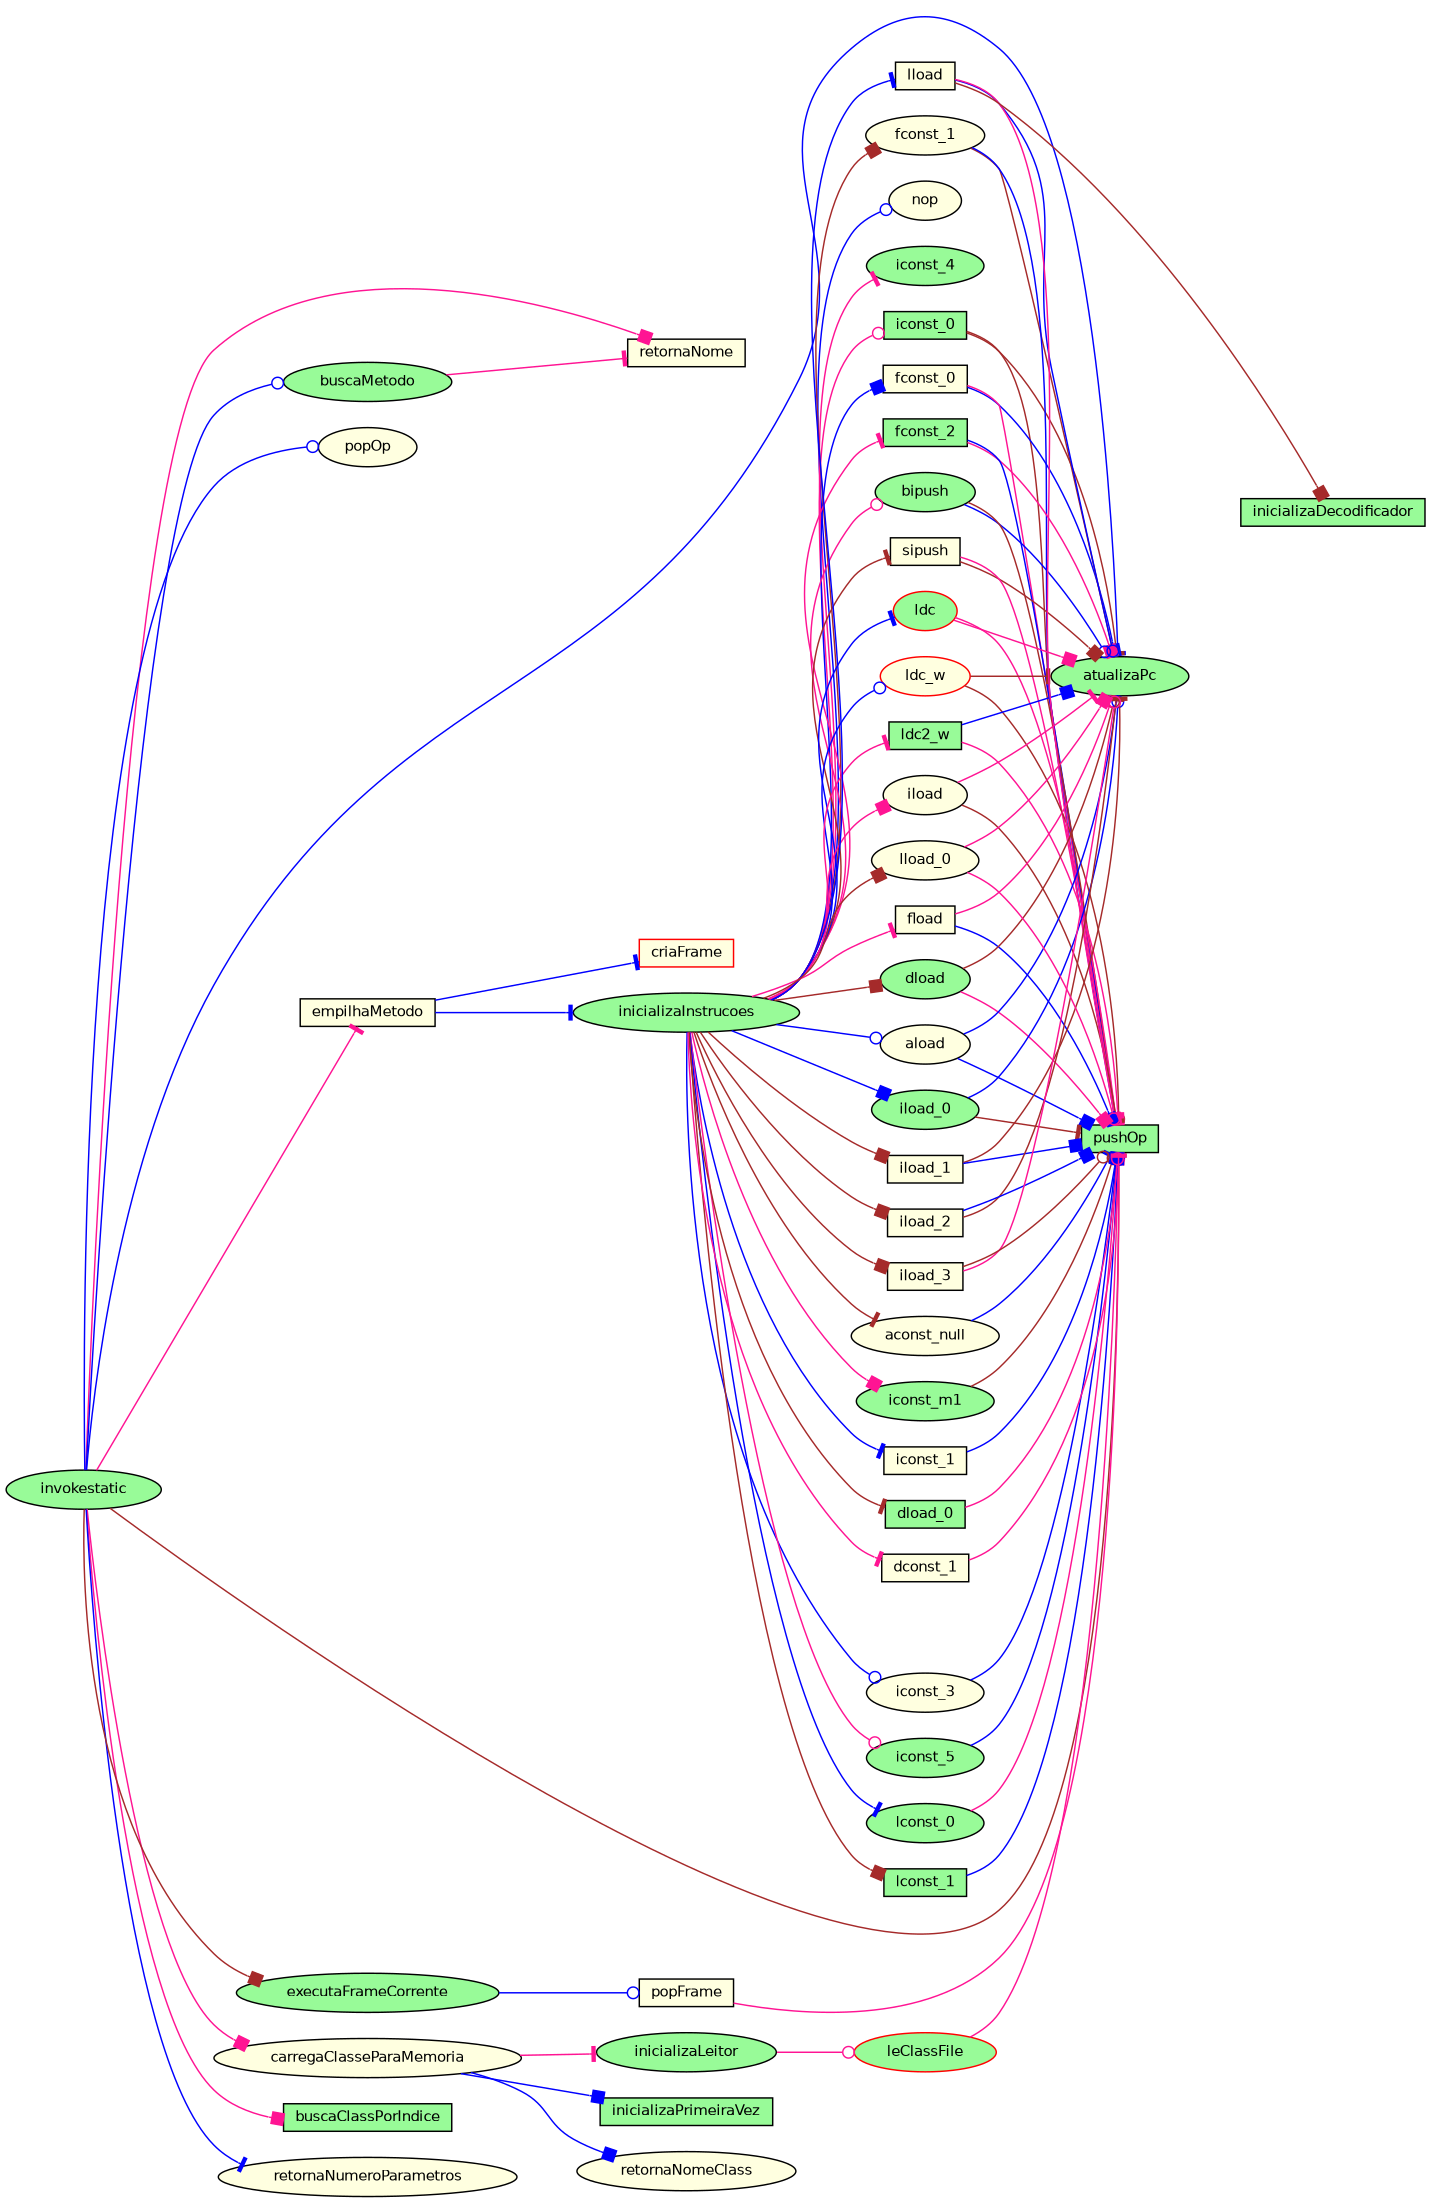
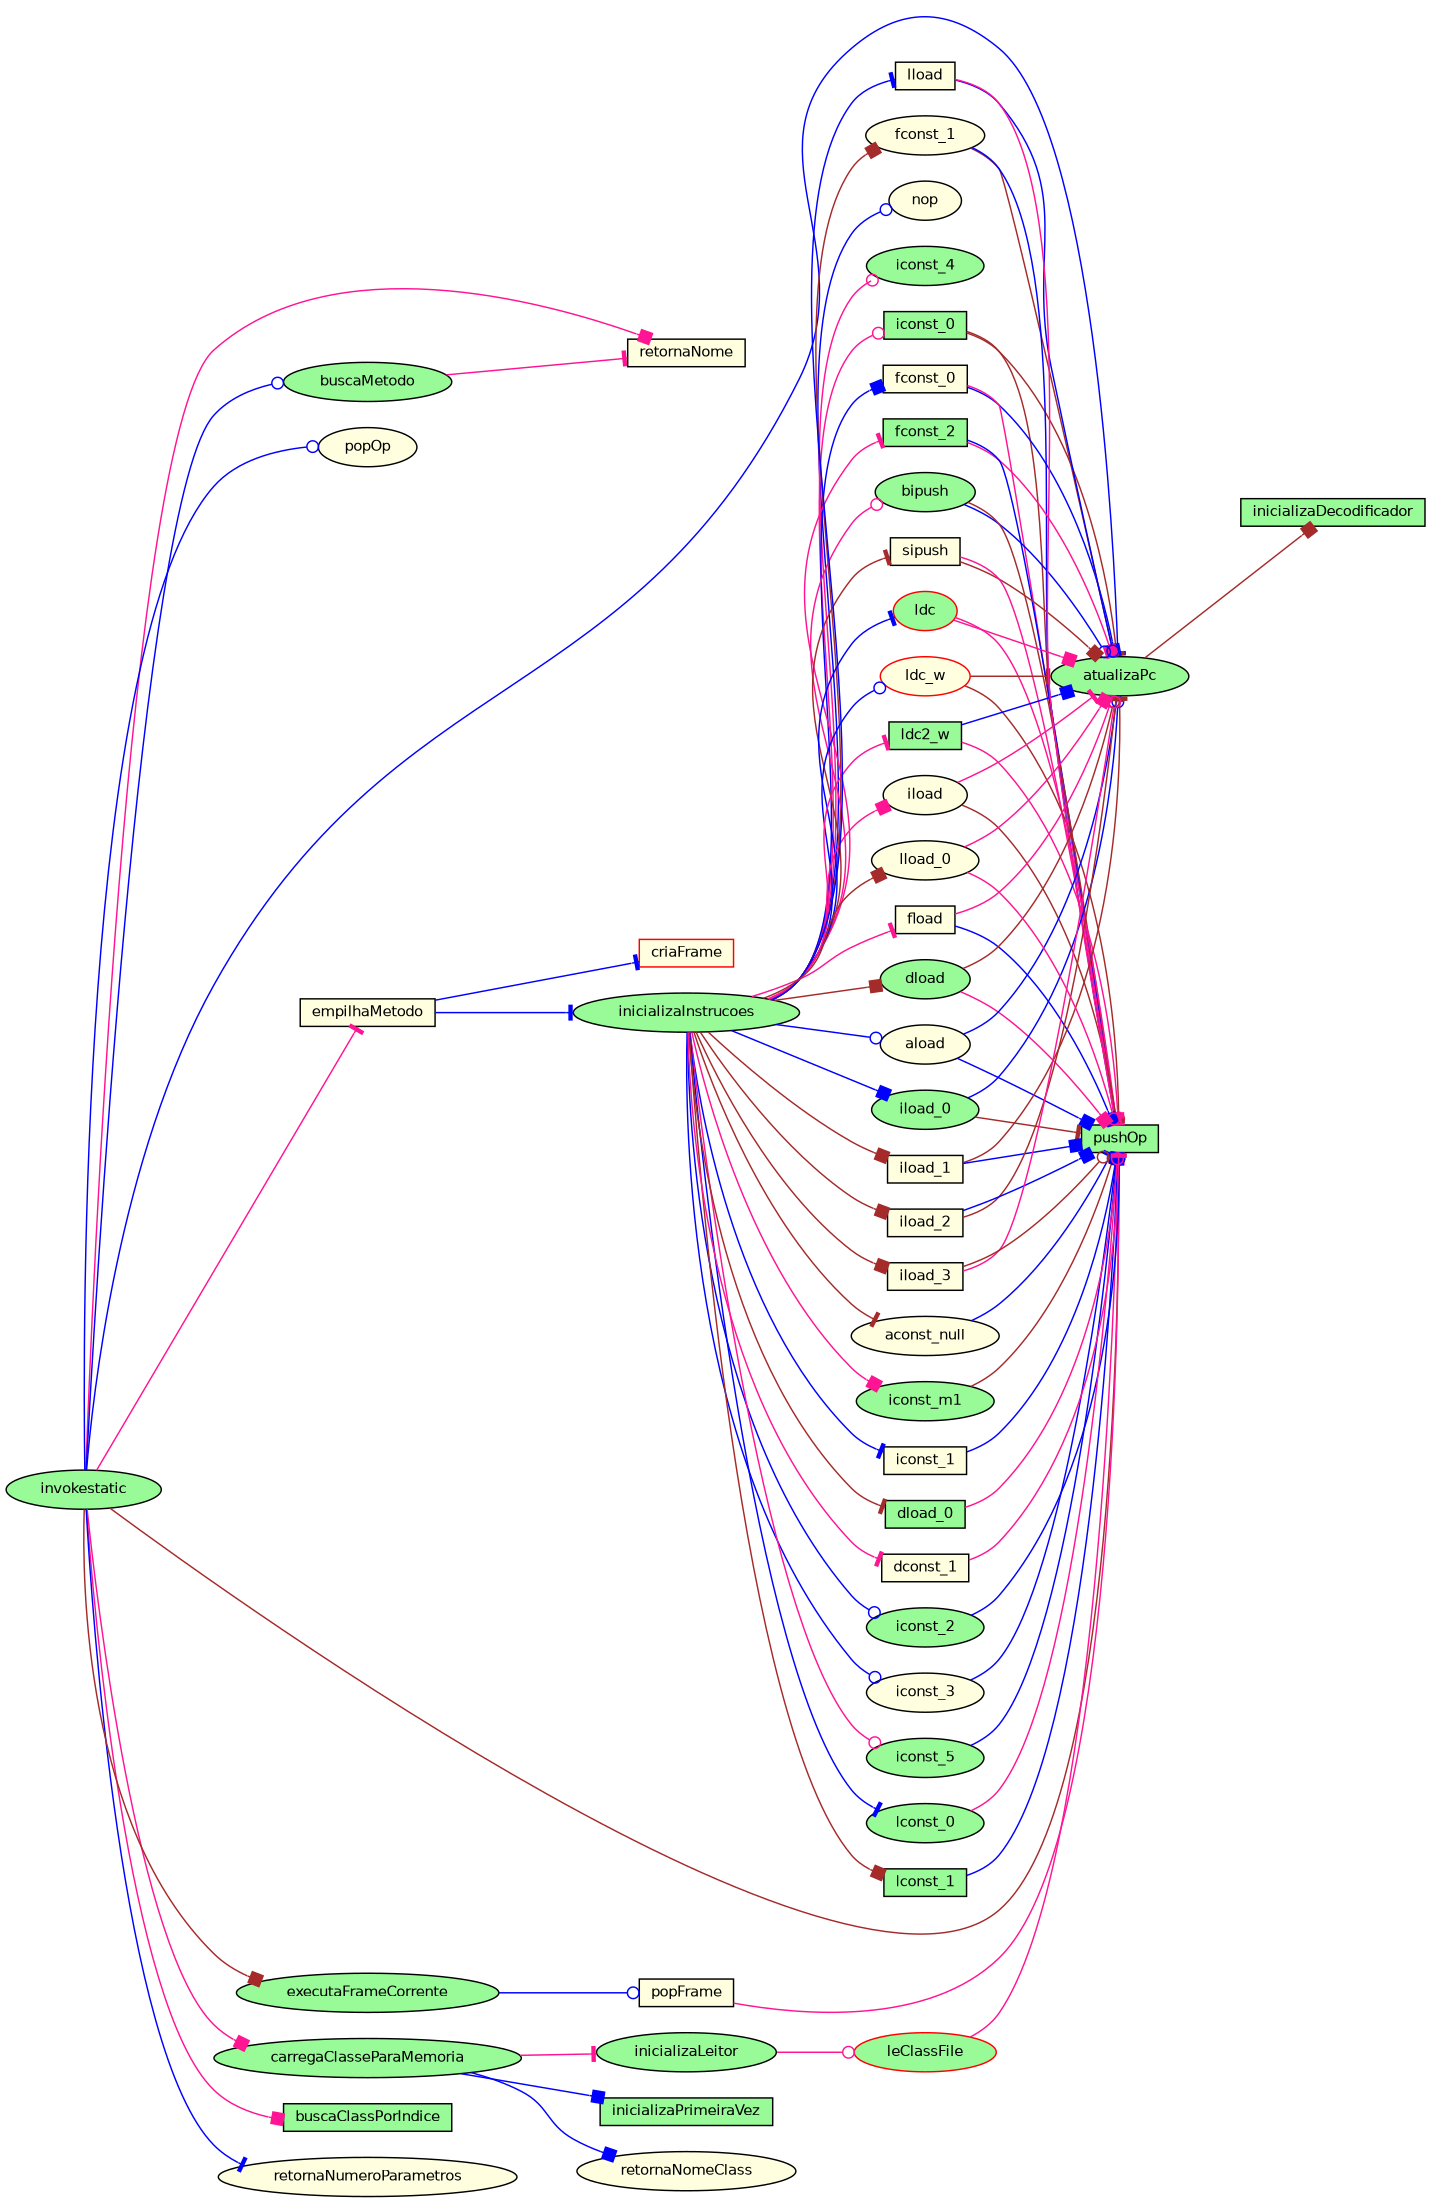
edge "lload" -> "inicializaDecodificador": now "atualizaPc" -> "inicializaDecodificador"
edge "inicializaInstrucoes" -> "iconst_4": arrowhead tee -> odot
node "iconst_2": added
node "carregaClasseParaMemoria": fillcolor lightyellow -> palegreen
